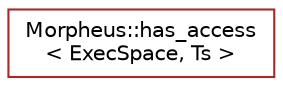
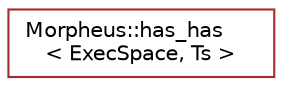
node "Morpheus::has_access < ExecSpace, Ts >": label "Morpheus::has_access < ExecSpace, Ts >" -> "Morpheus::has_has < ExecSpace, Ts >"
